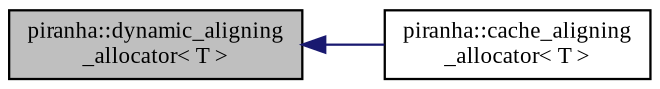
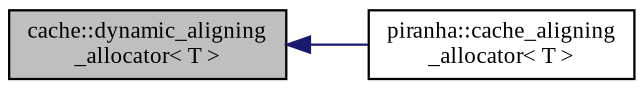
node "piranha::dynamic_aligning _allocator< T >": label "piranha::dynamic_aligning _allocator< T >" -> "cache::dynamic_aligning _allocator< T >"
